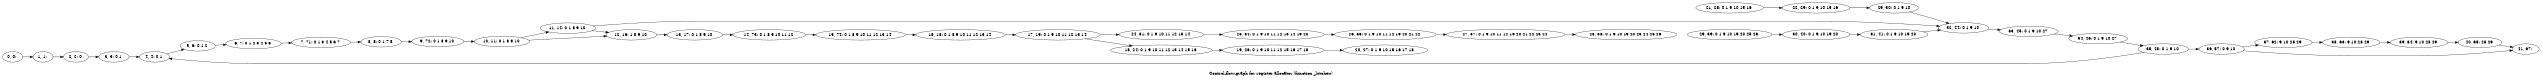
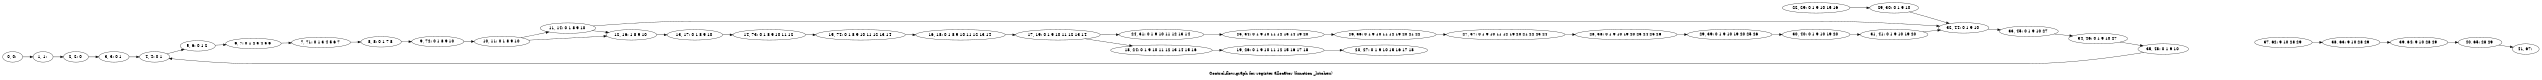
node "21, 28: 0 1 9 10 15 16": removed
edge "28, 38: 0 1 9 10 19 20 23 24 25 26" -> "29, 39: 0 1 9 10 19 20 25 26": added
node "36, 57: 0 9 10": removed
